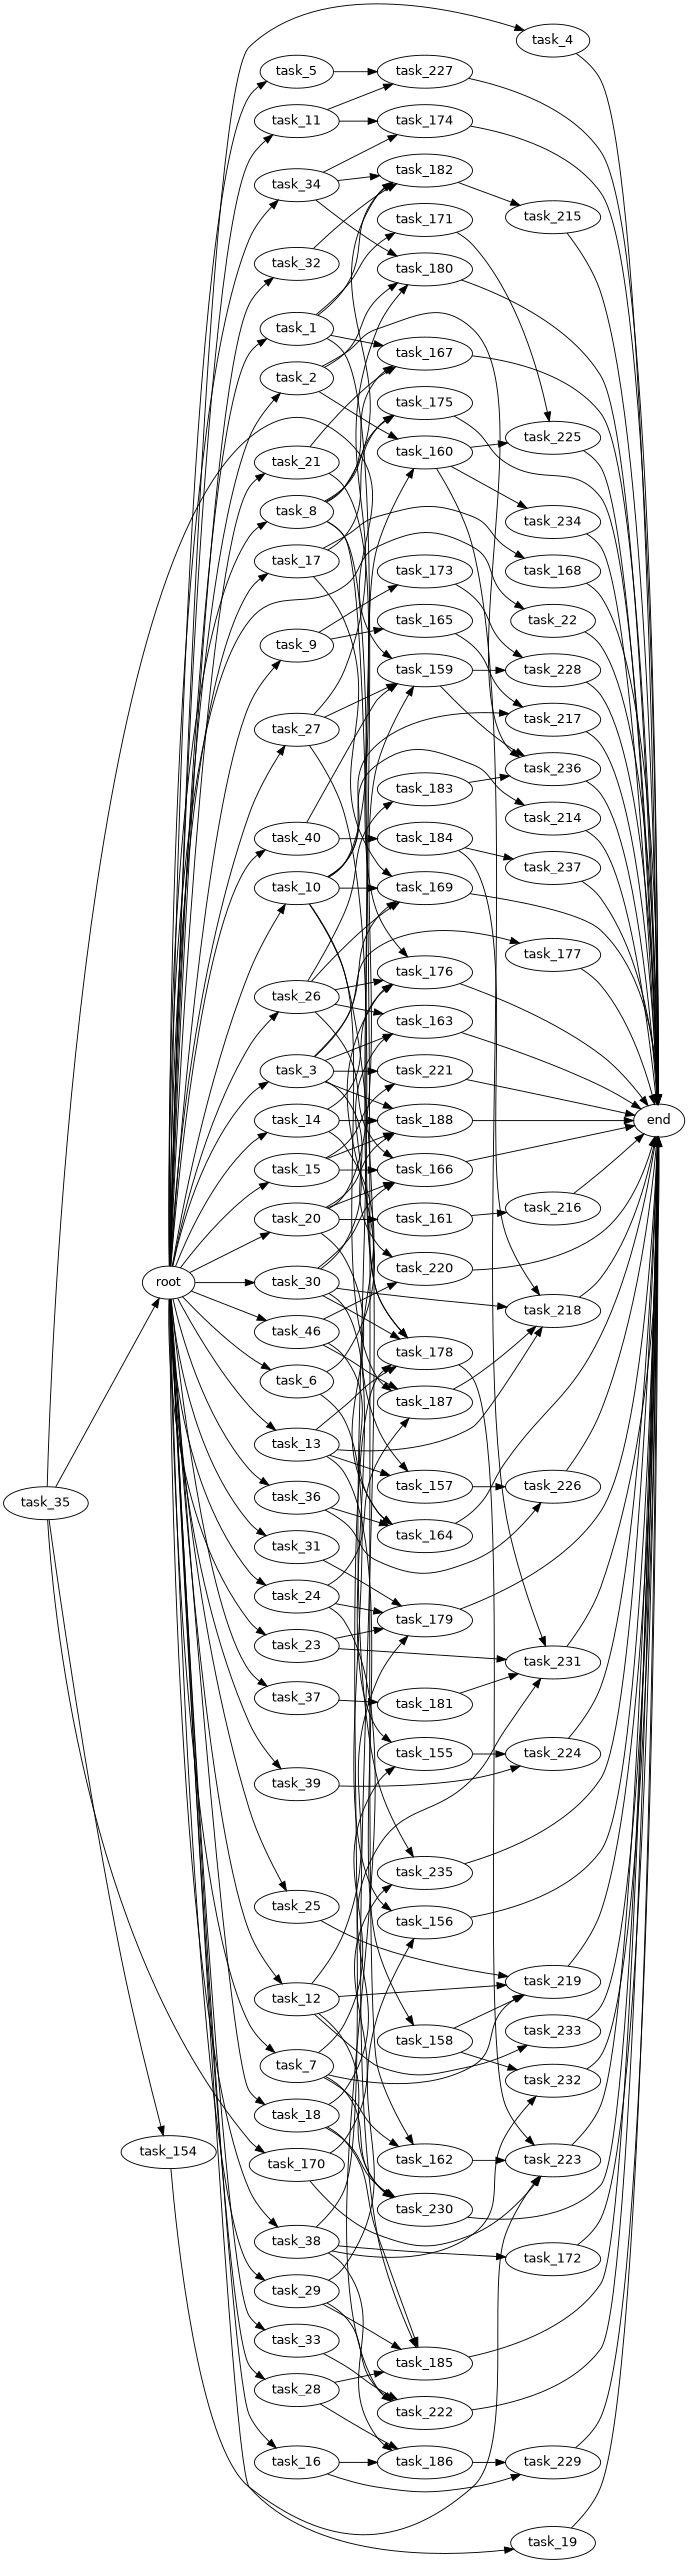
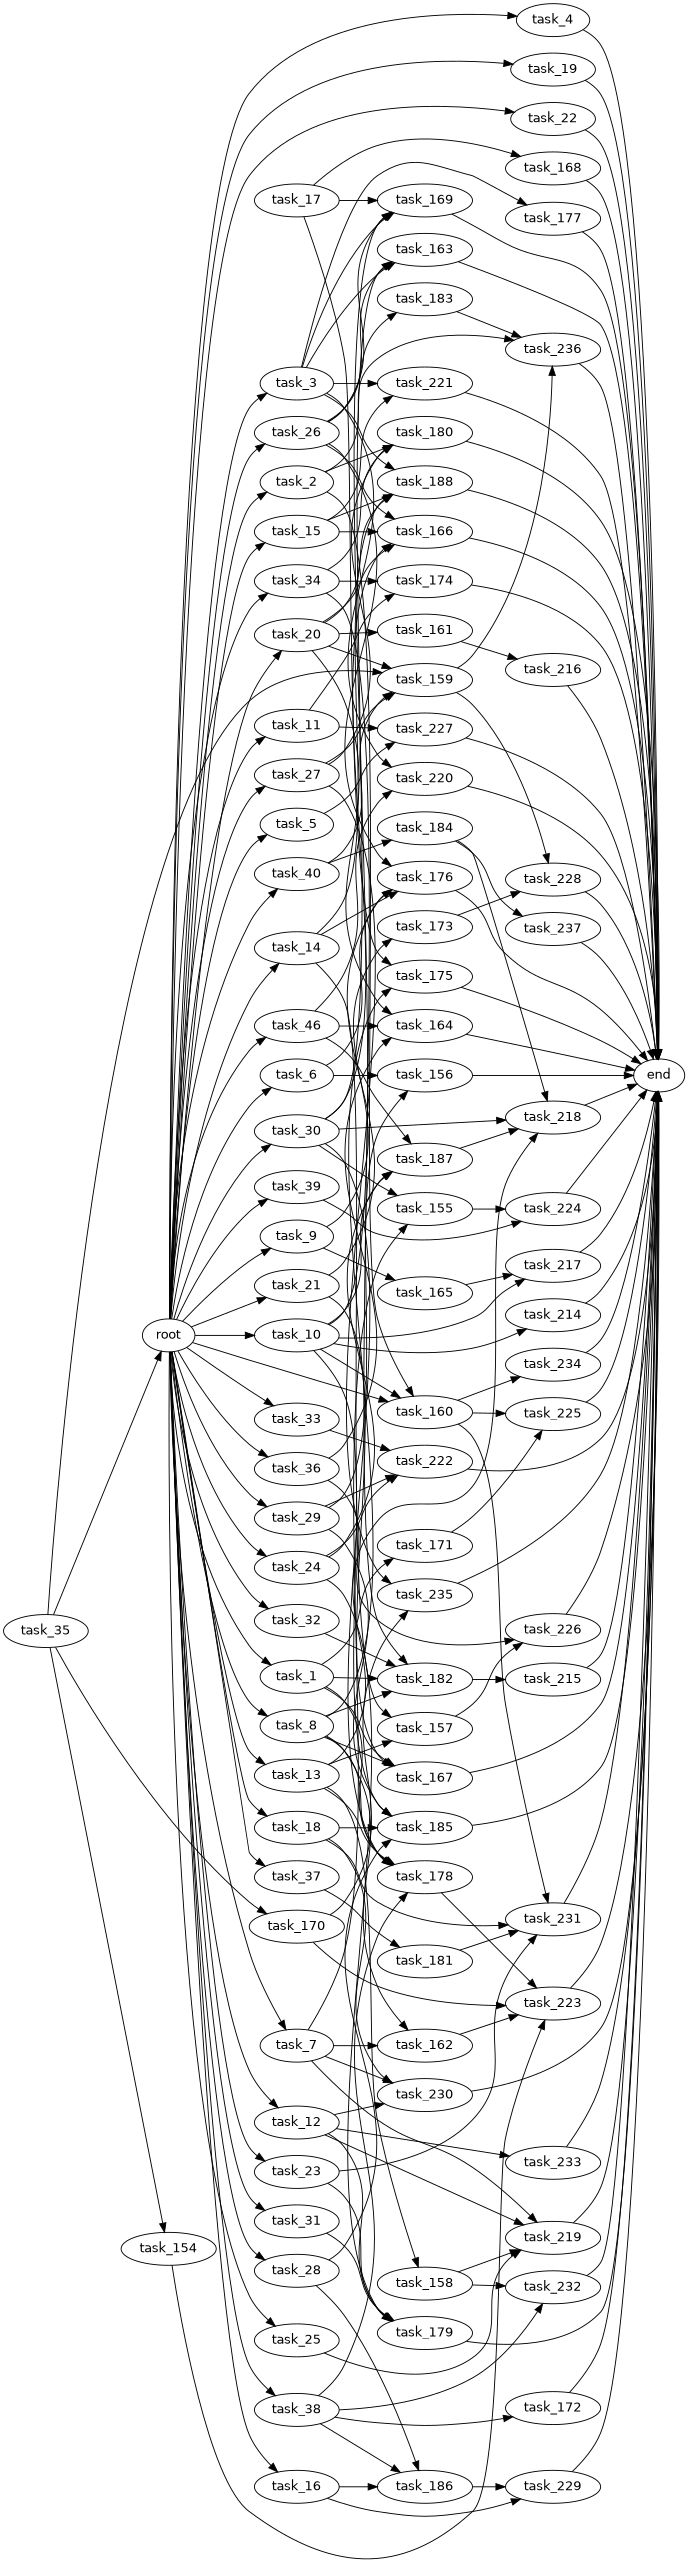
edge "root" -> "task_17": now "root" -> "task_160"
